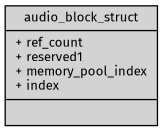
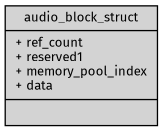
node "audio_block_struct": text "+ index" -> "+ data"
